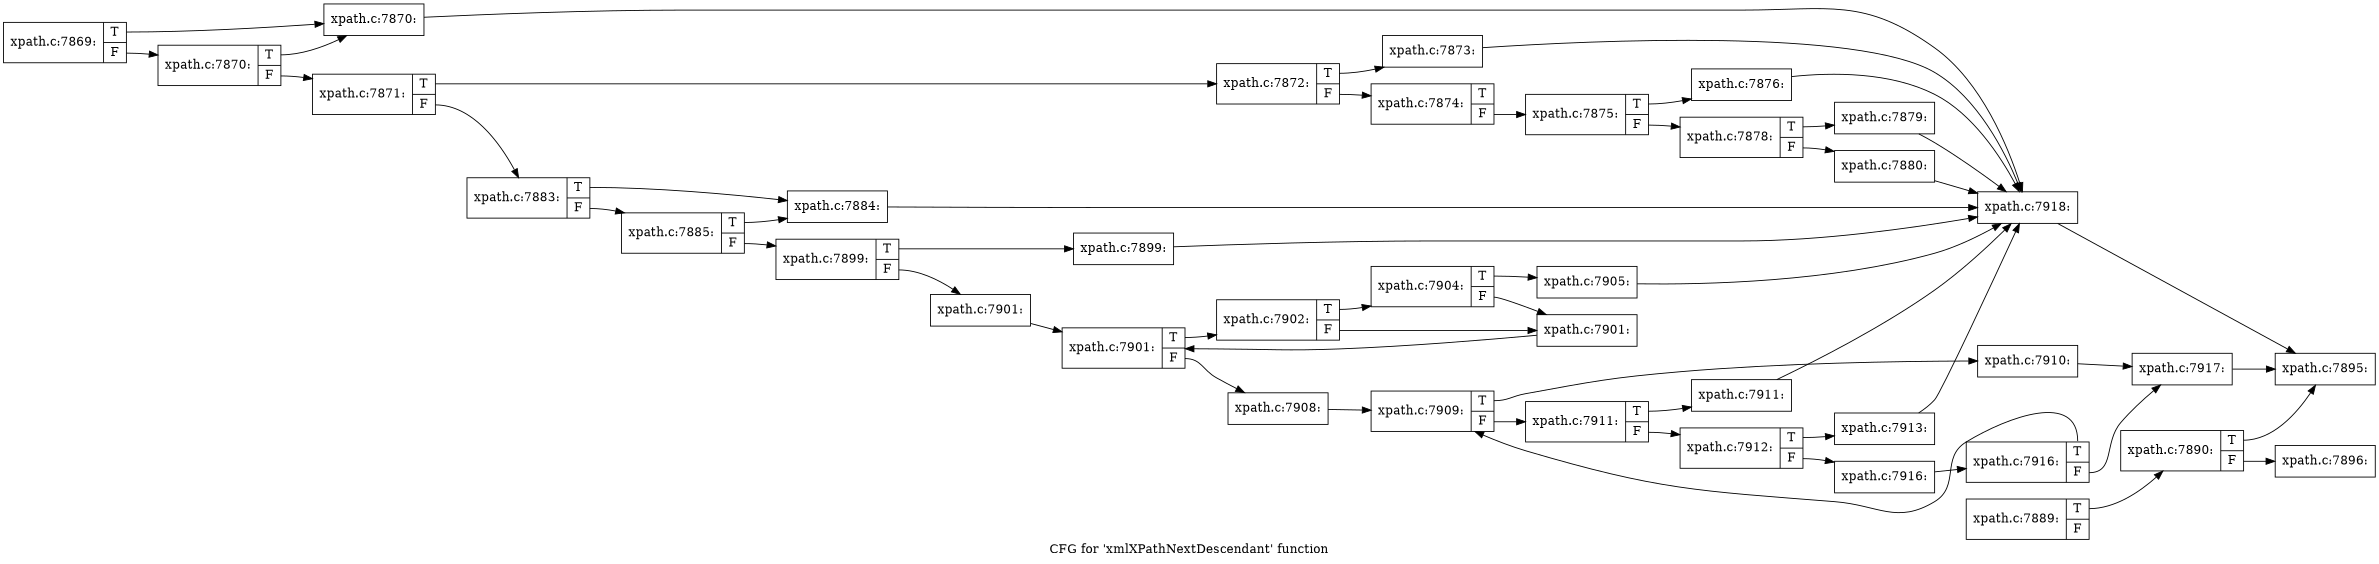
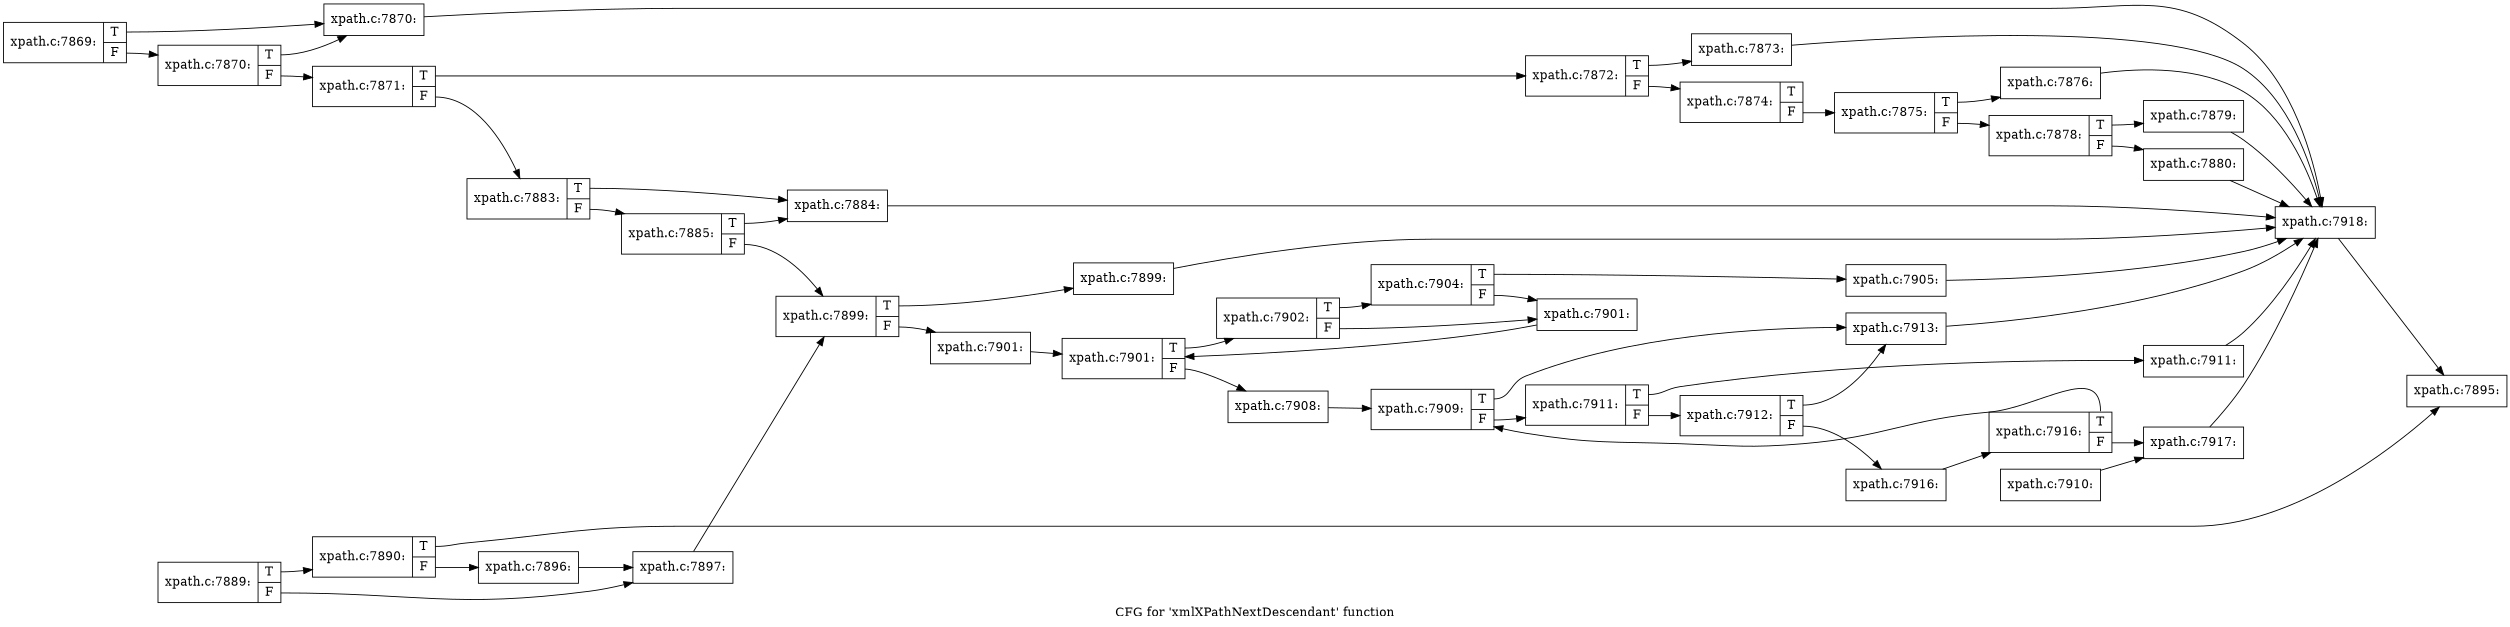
edge "xpath.c:7909:" -> "xpath.c:7910:": now "xpath.c:7909:" -> "xpath.c:7913:"
edge "xpath.c:7917:" -> "xpath.c:7895:": now "xpath.c:7917:" -> "xpath.c:7918:"
node "xpath.c:7897:": added
